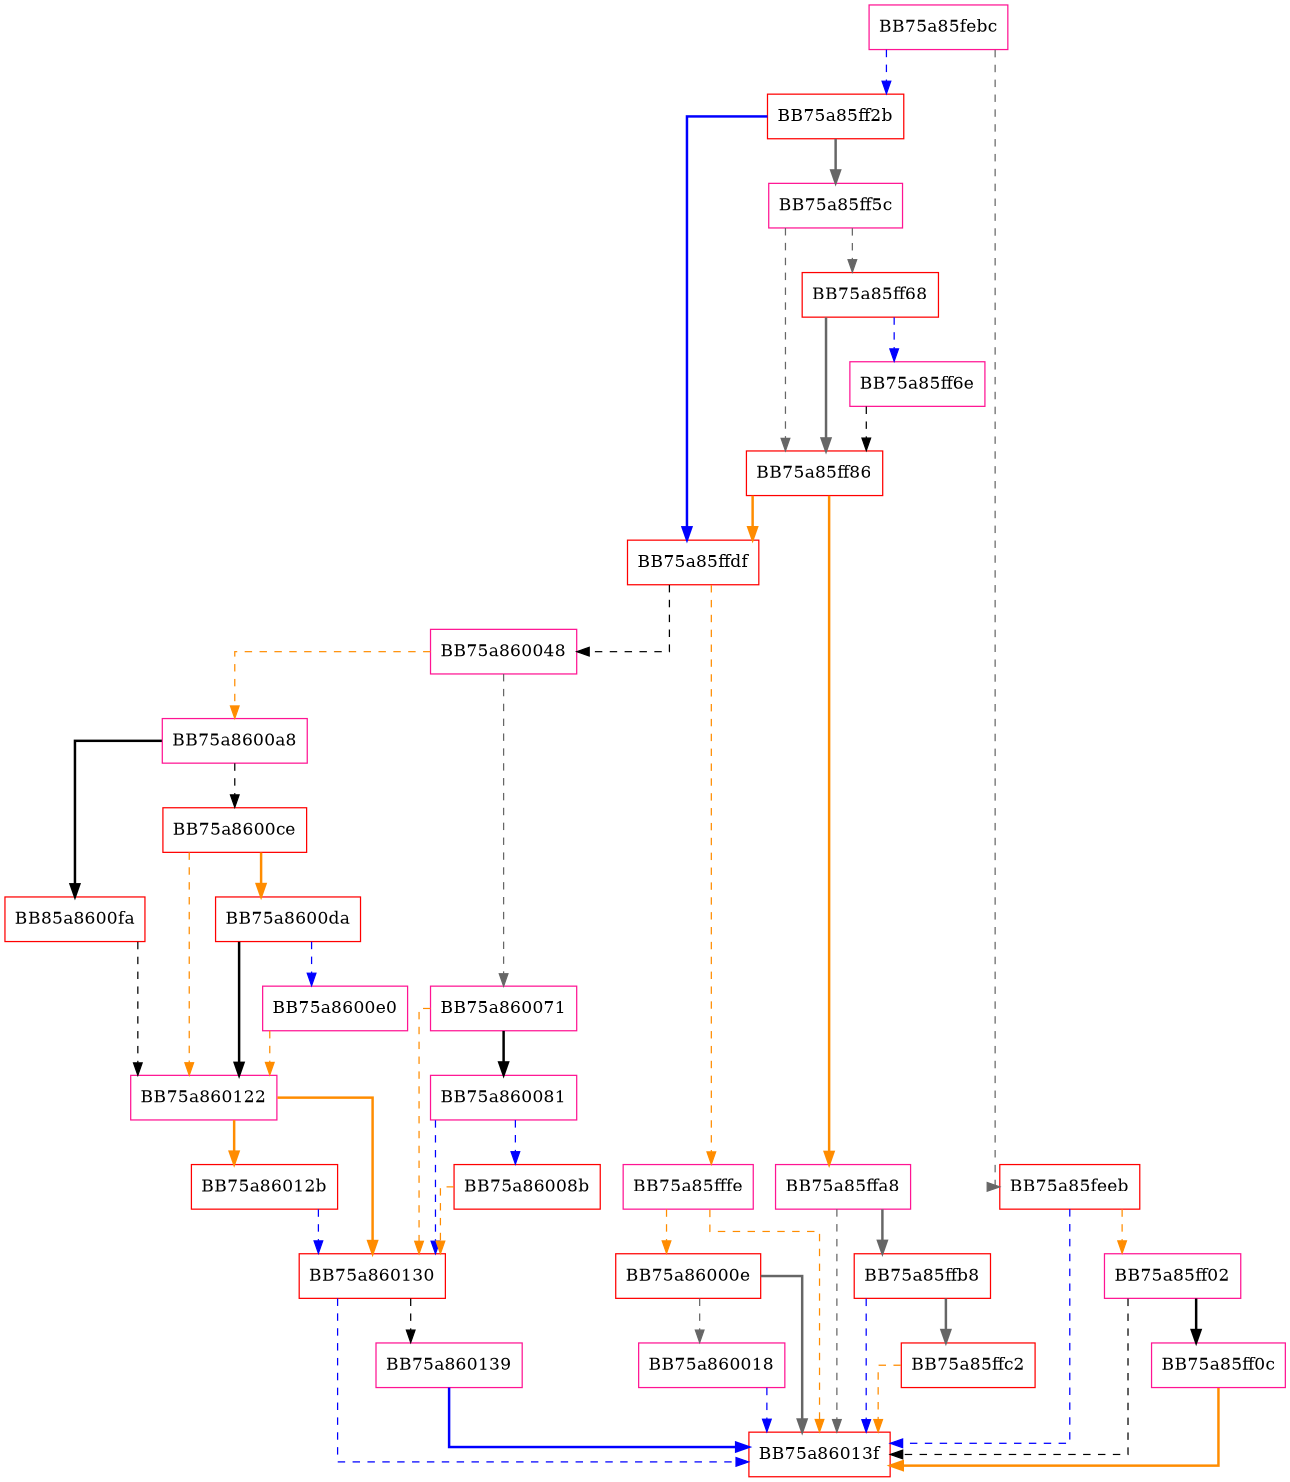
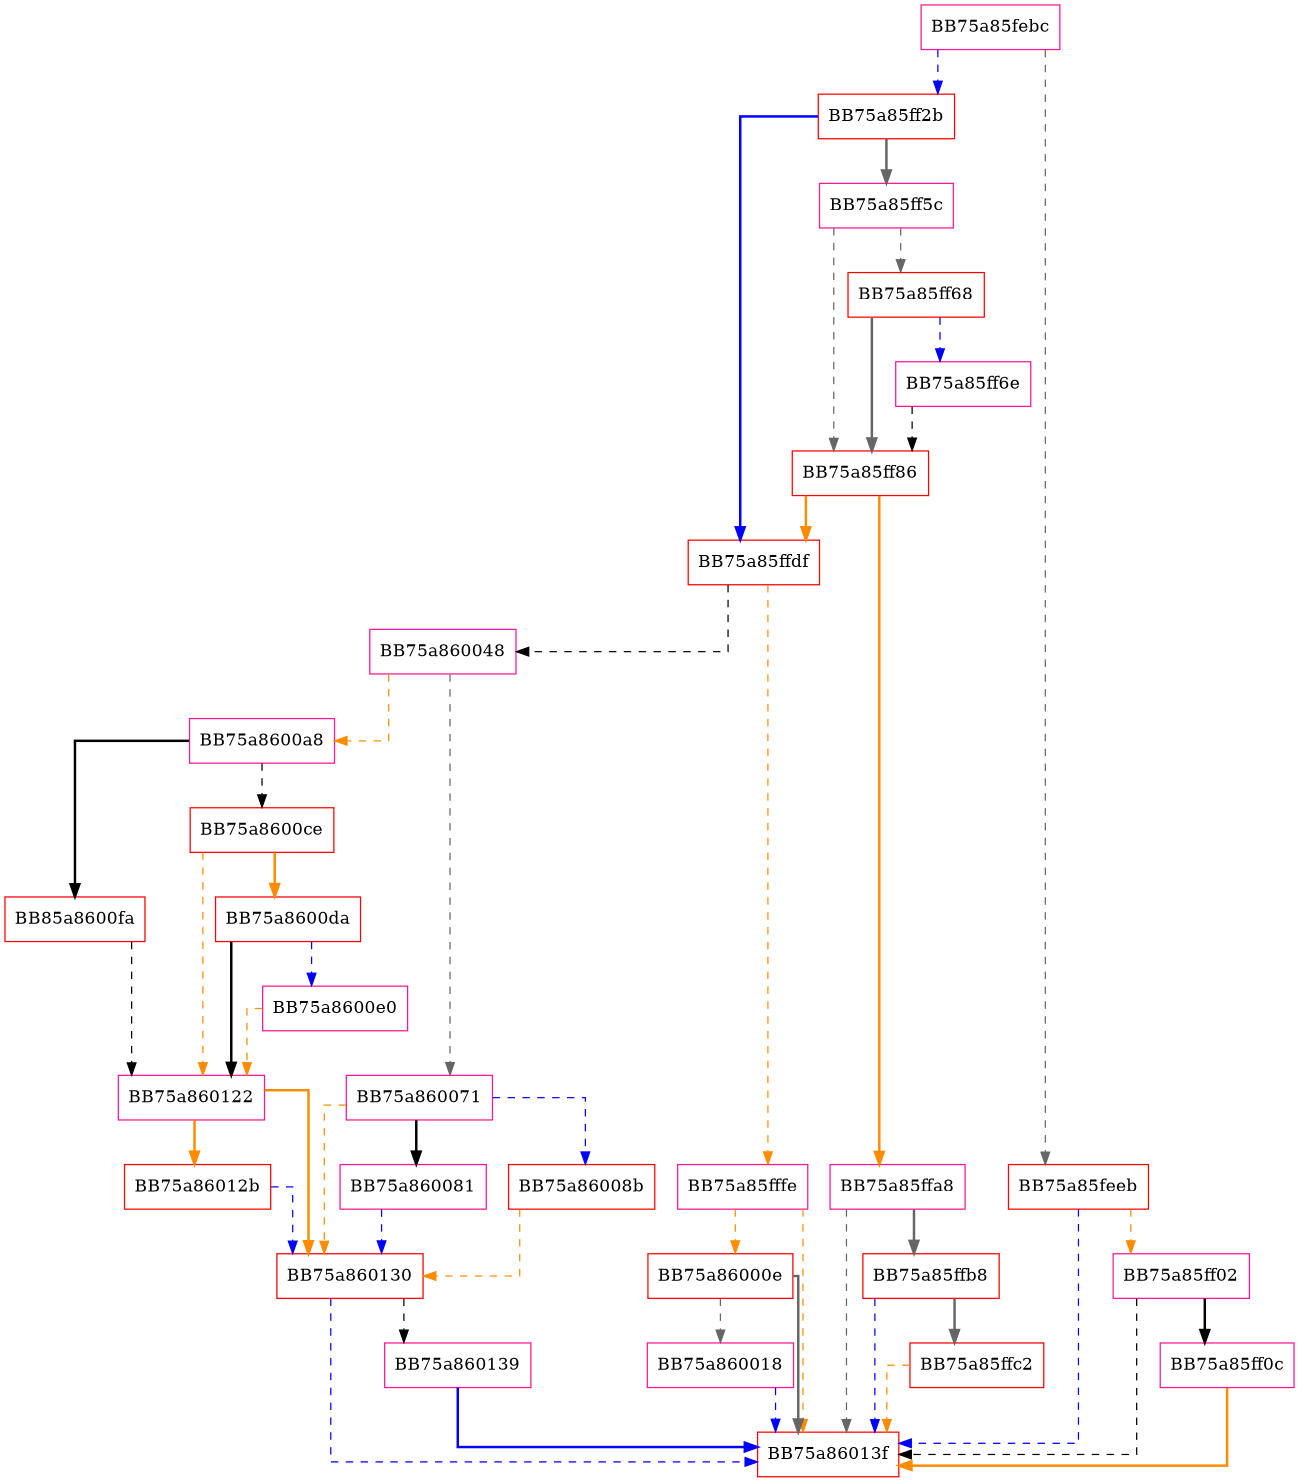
edge "BB75a860081" -> "BB75a86008b": now "BB75a860071" -> "BB75a86008b"
